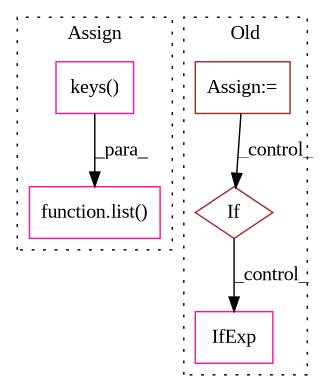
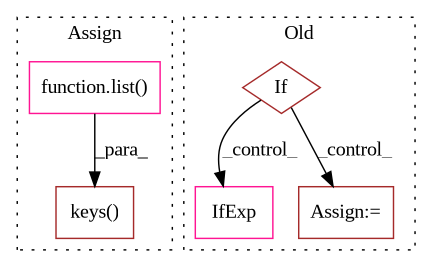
node "keys()": color deeppink -> brown
edge "keys()" -> "function.list()": reversed
edge "Assign:=" -> "If": reversed
